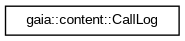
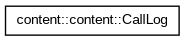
node "gaia::content::CallLog": label "gaia::content::CallLog" -> "content::content::CallLog"
